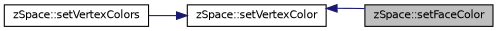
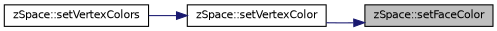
edge "zSpace::setFaceColor" -> "zSpace::setVertexColor": reversed
